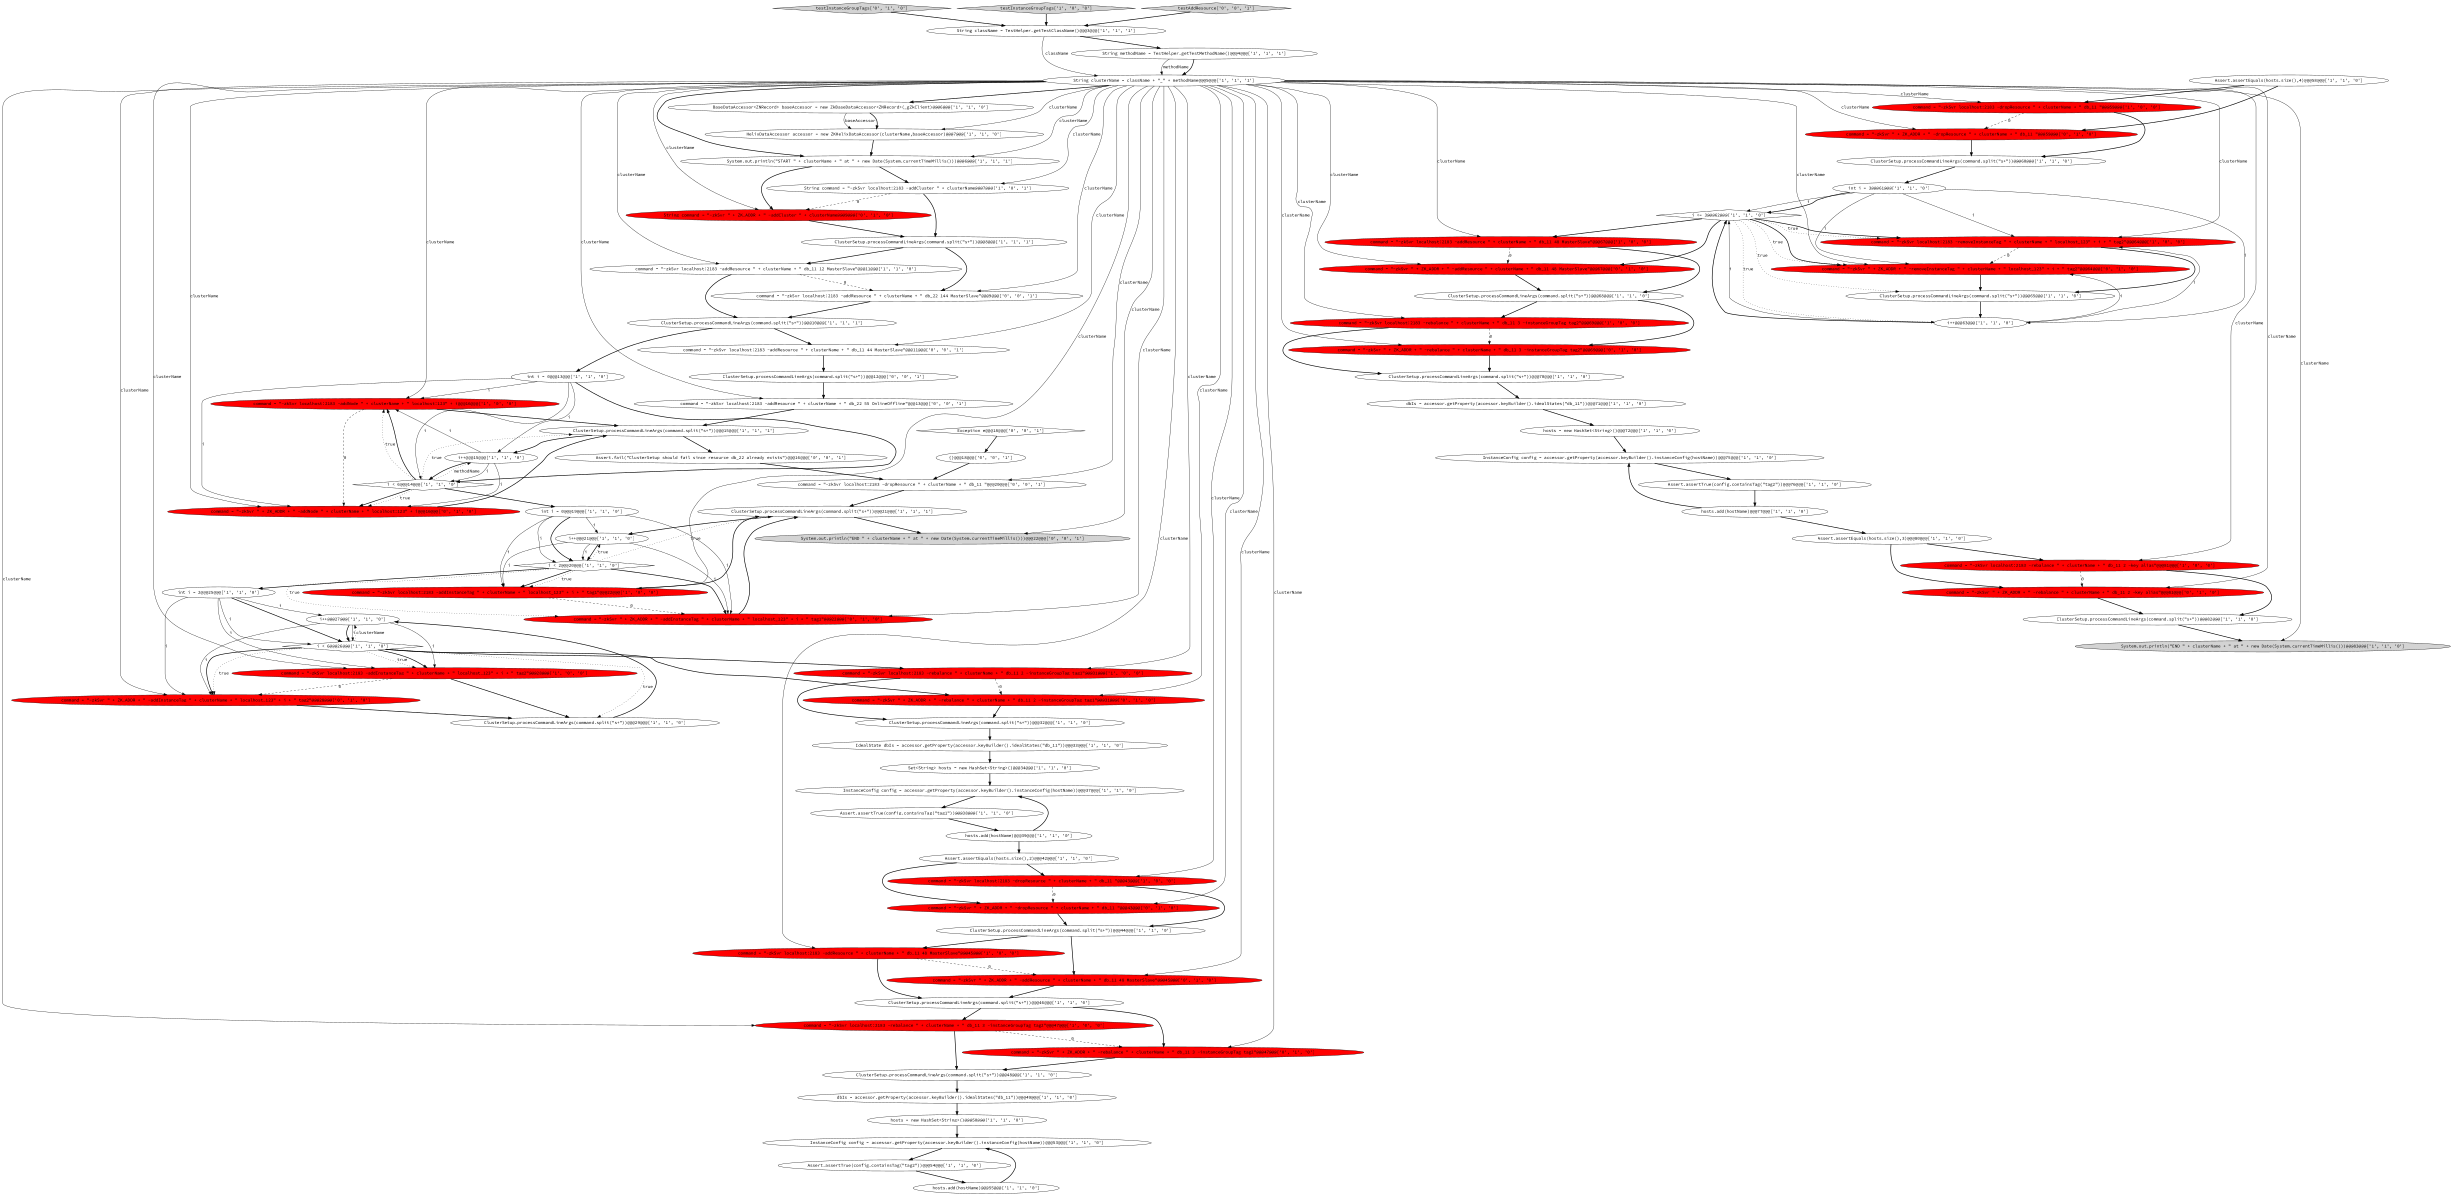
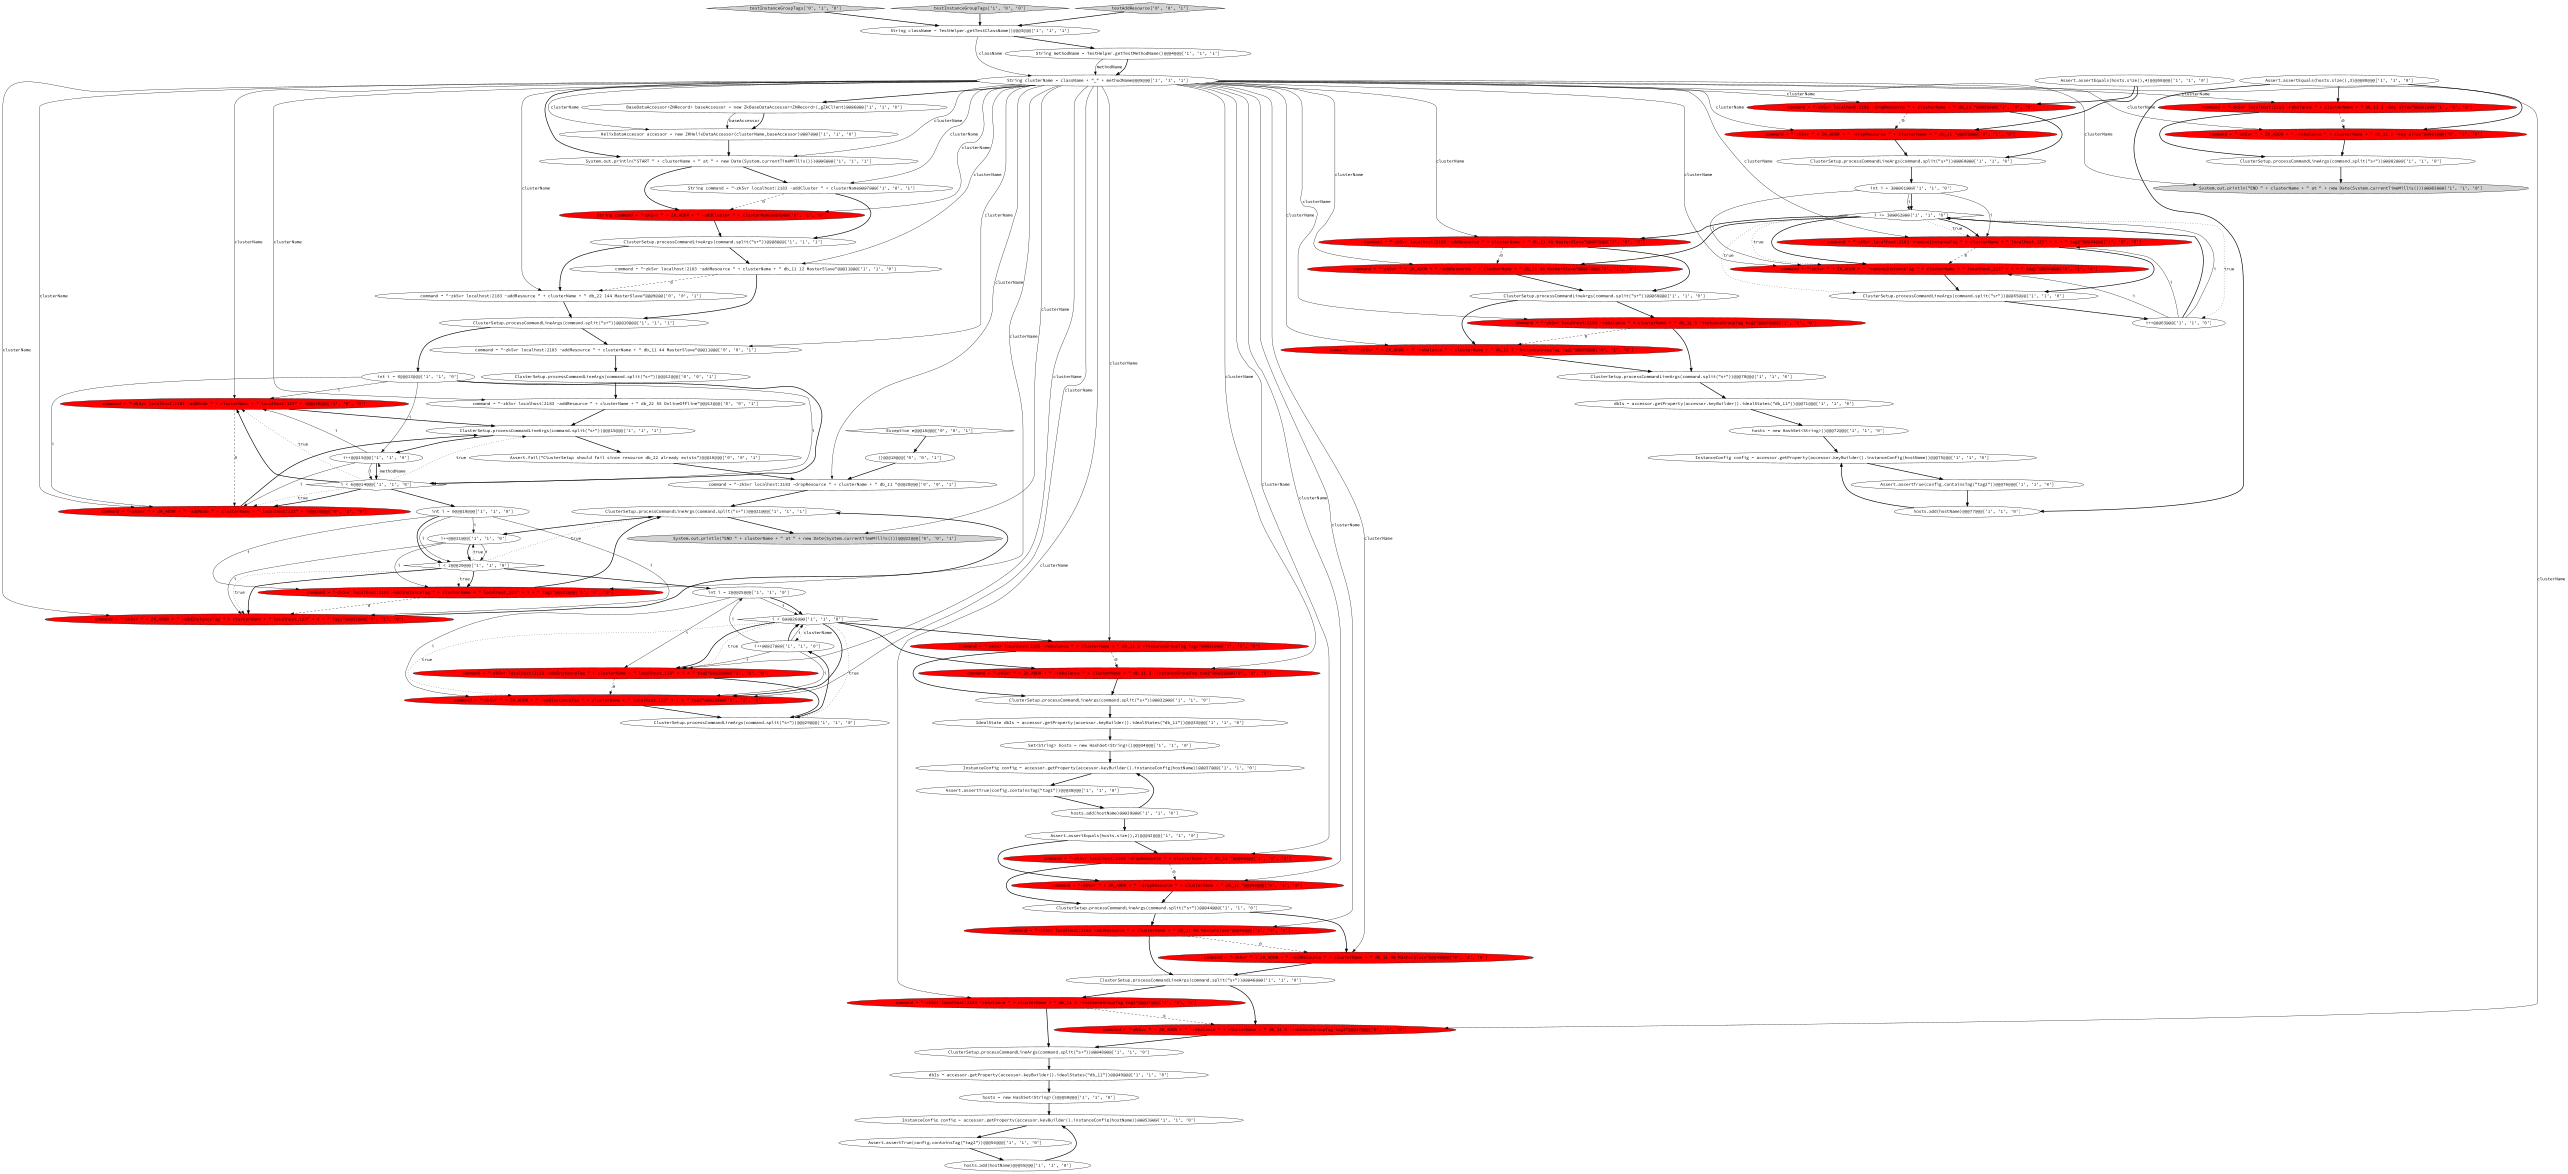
edge "int i = 3@@@61@@@['1', '1', '0']" -> "i++@@@63@@@['1', '1', '0']": removed, label "i"
edge "hosts.add(hostName)@@@77@@@['1', '1', '0']" -> "Assert.assertEquals(hosts.size(),3)@@@80@@@['1', '1', '0']": reversed
edge "int i = 2@@@25@@@['1', '1', '0']" -> "i++@@@27@@@['1', '1', '0']": reversed
